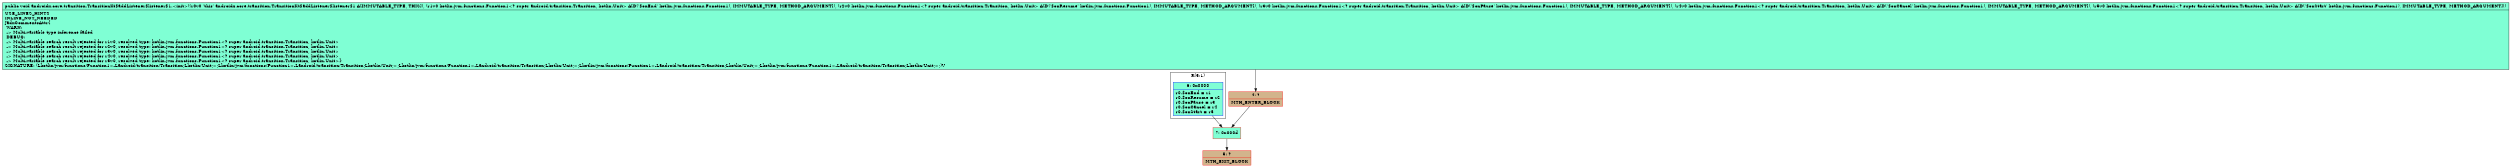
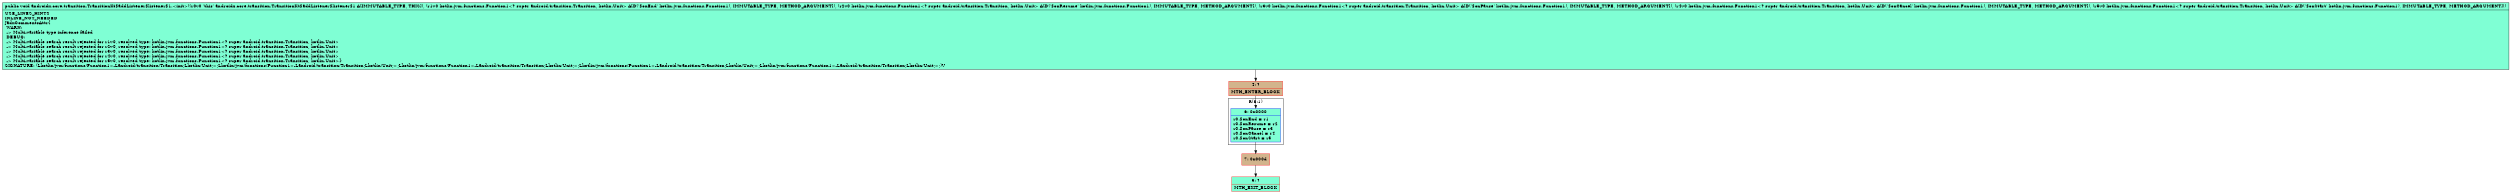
edge "4: ?" -> "7: 0x000d": now "4: ?" -> "6: 0x0000"
node "7: 0x000d": fillcolor aquamarine -> tan
node "5: ?": fillcolor tan -> aquamarine
